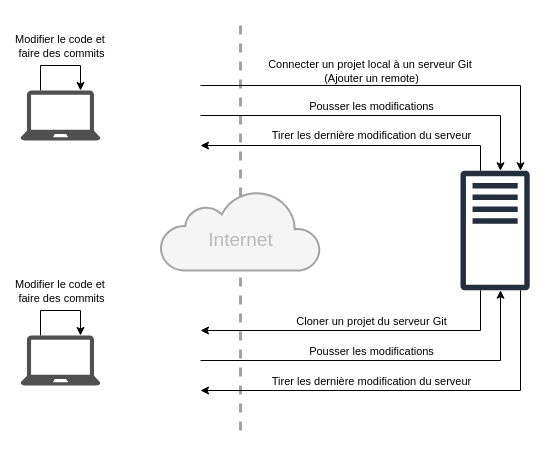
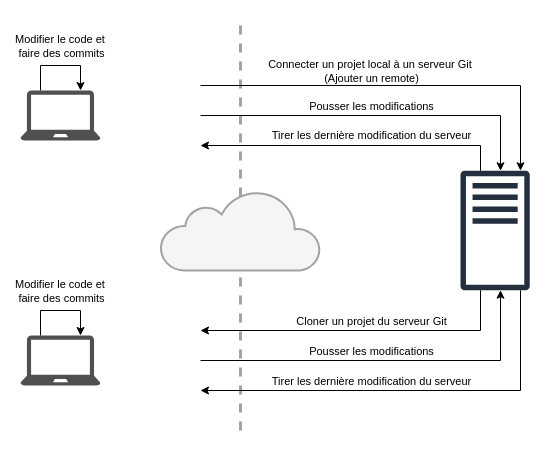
node "Internet": removed
